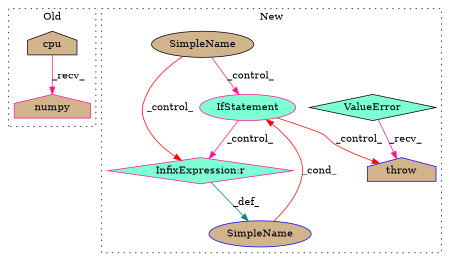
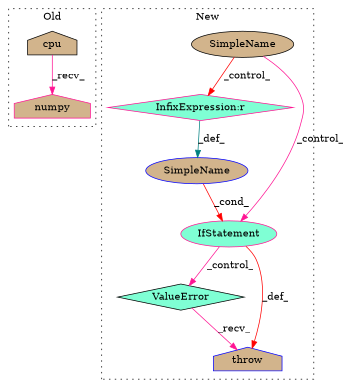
edge "IfStatement" -> "InfixExpression:r": now "IfStatement" -> "ValueError"
edge "IfStatement" -> "throw": label "_control_" -> "_def_"
